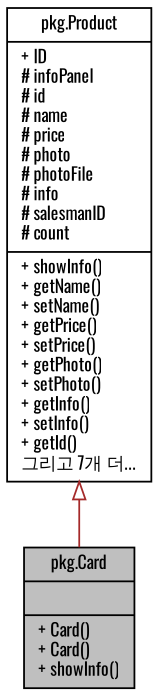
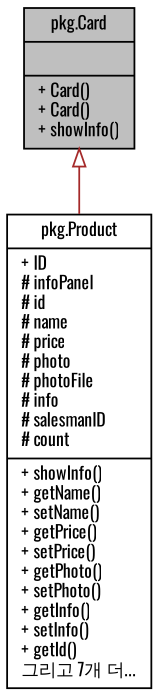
edge "pkg.Card" -> "pkg.Product": reversed
